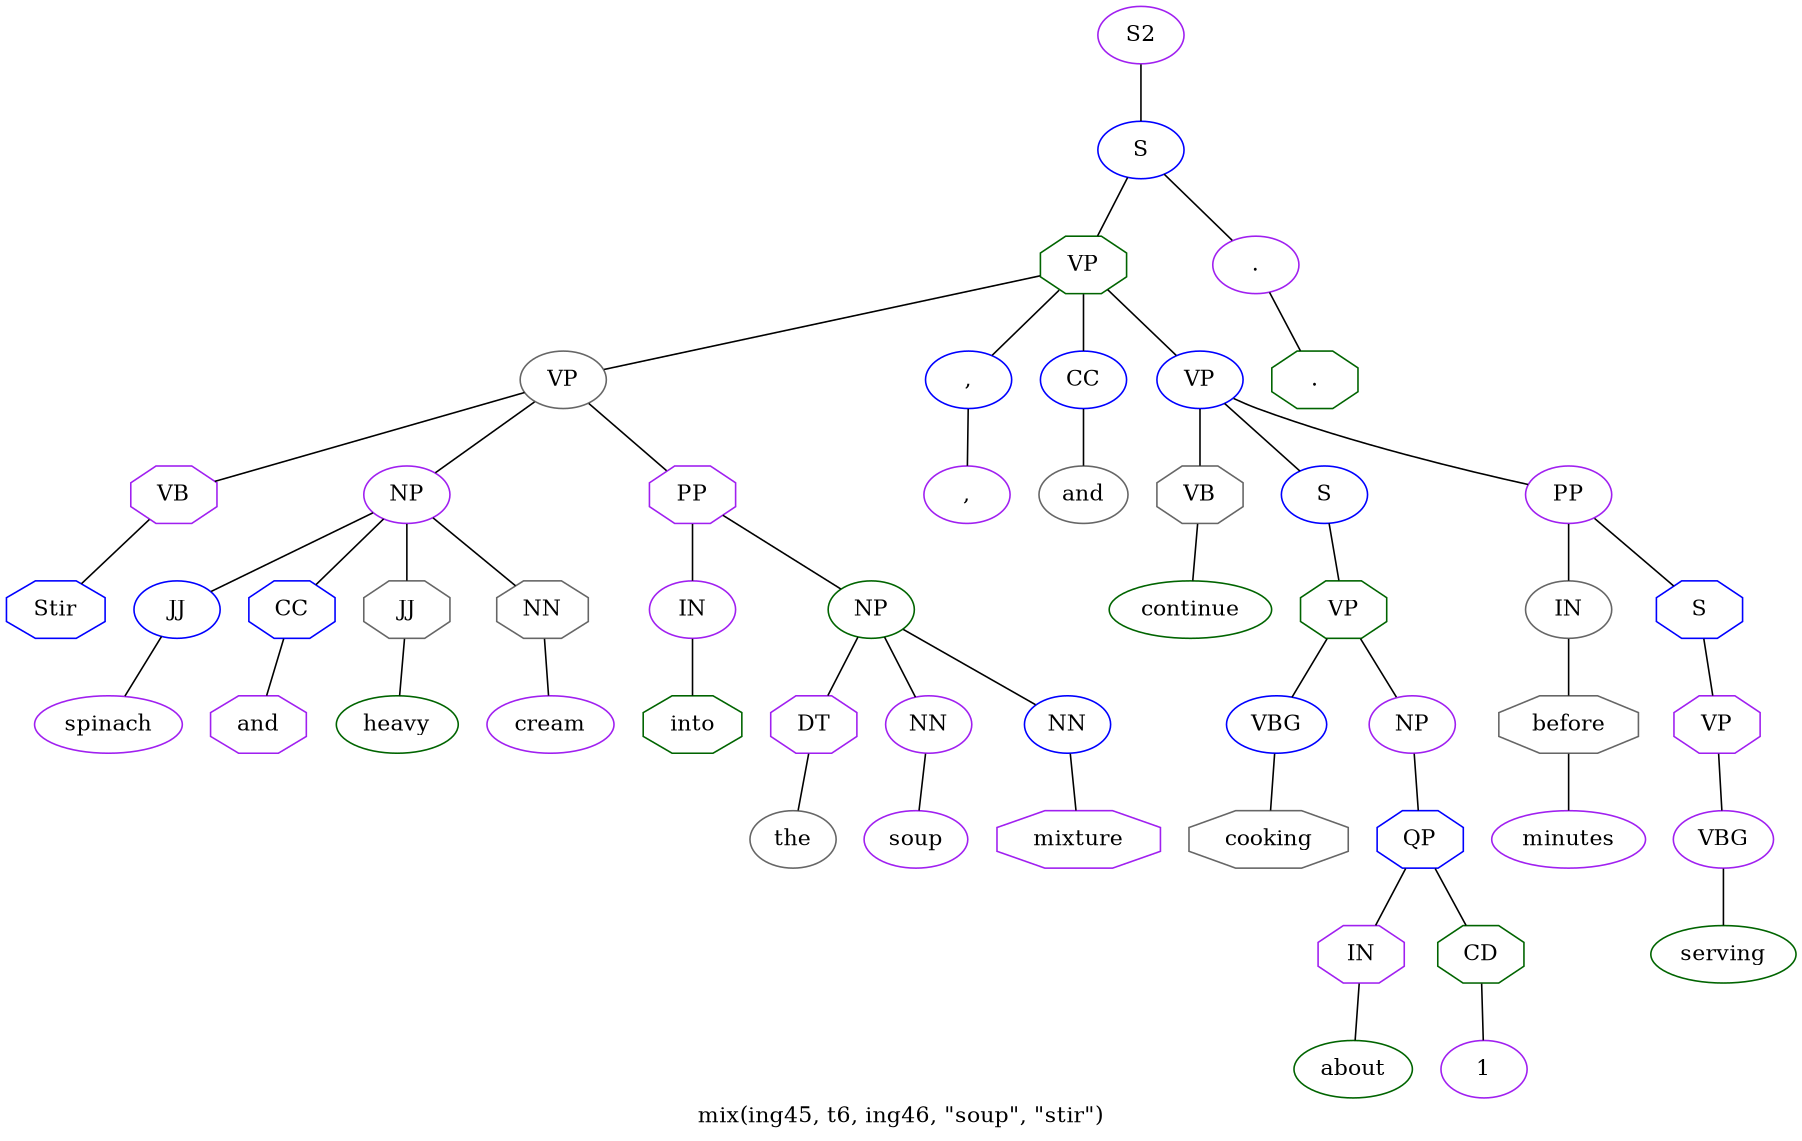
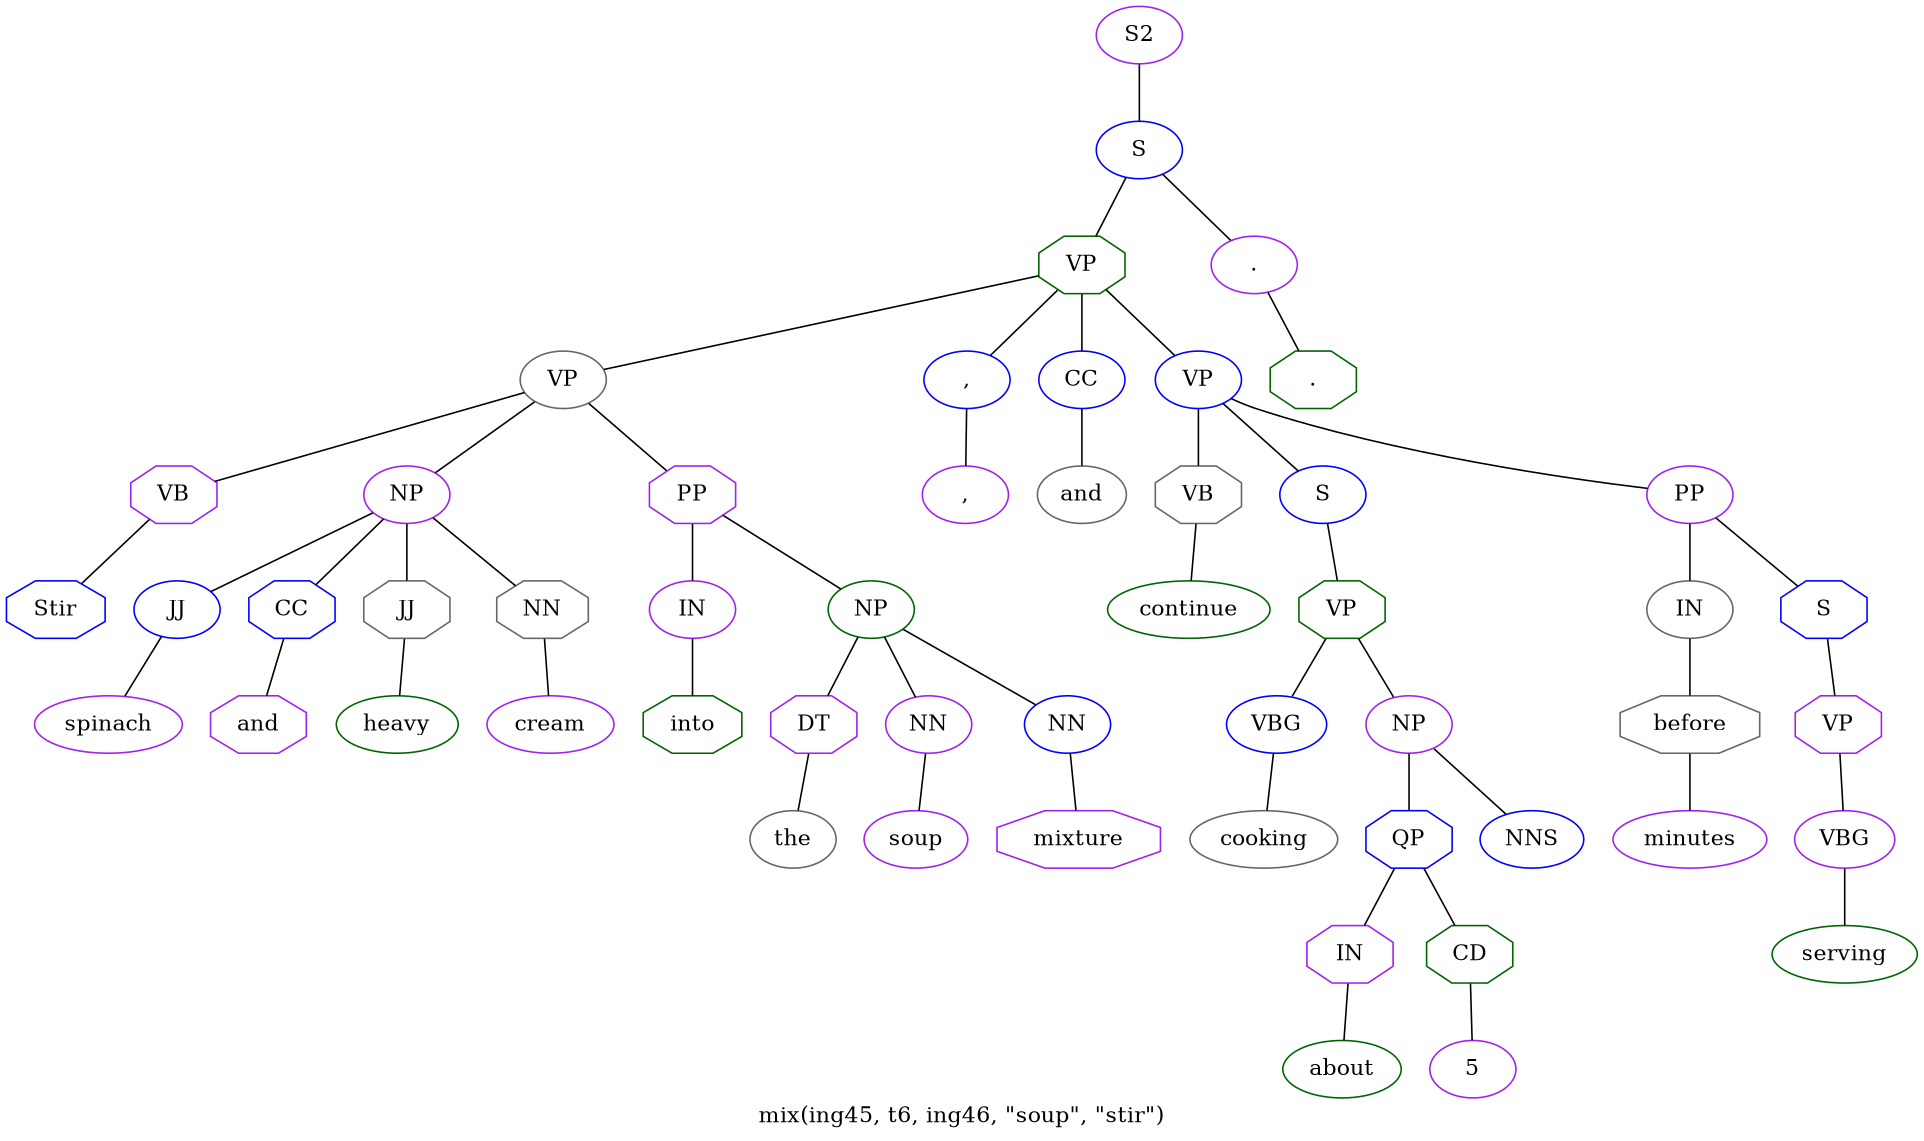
node "cooking": shape octagon -> ellipse
node "NNS": added
node "1": label "1" -> "5"
